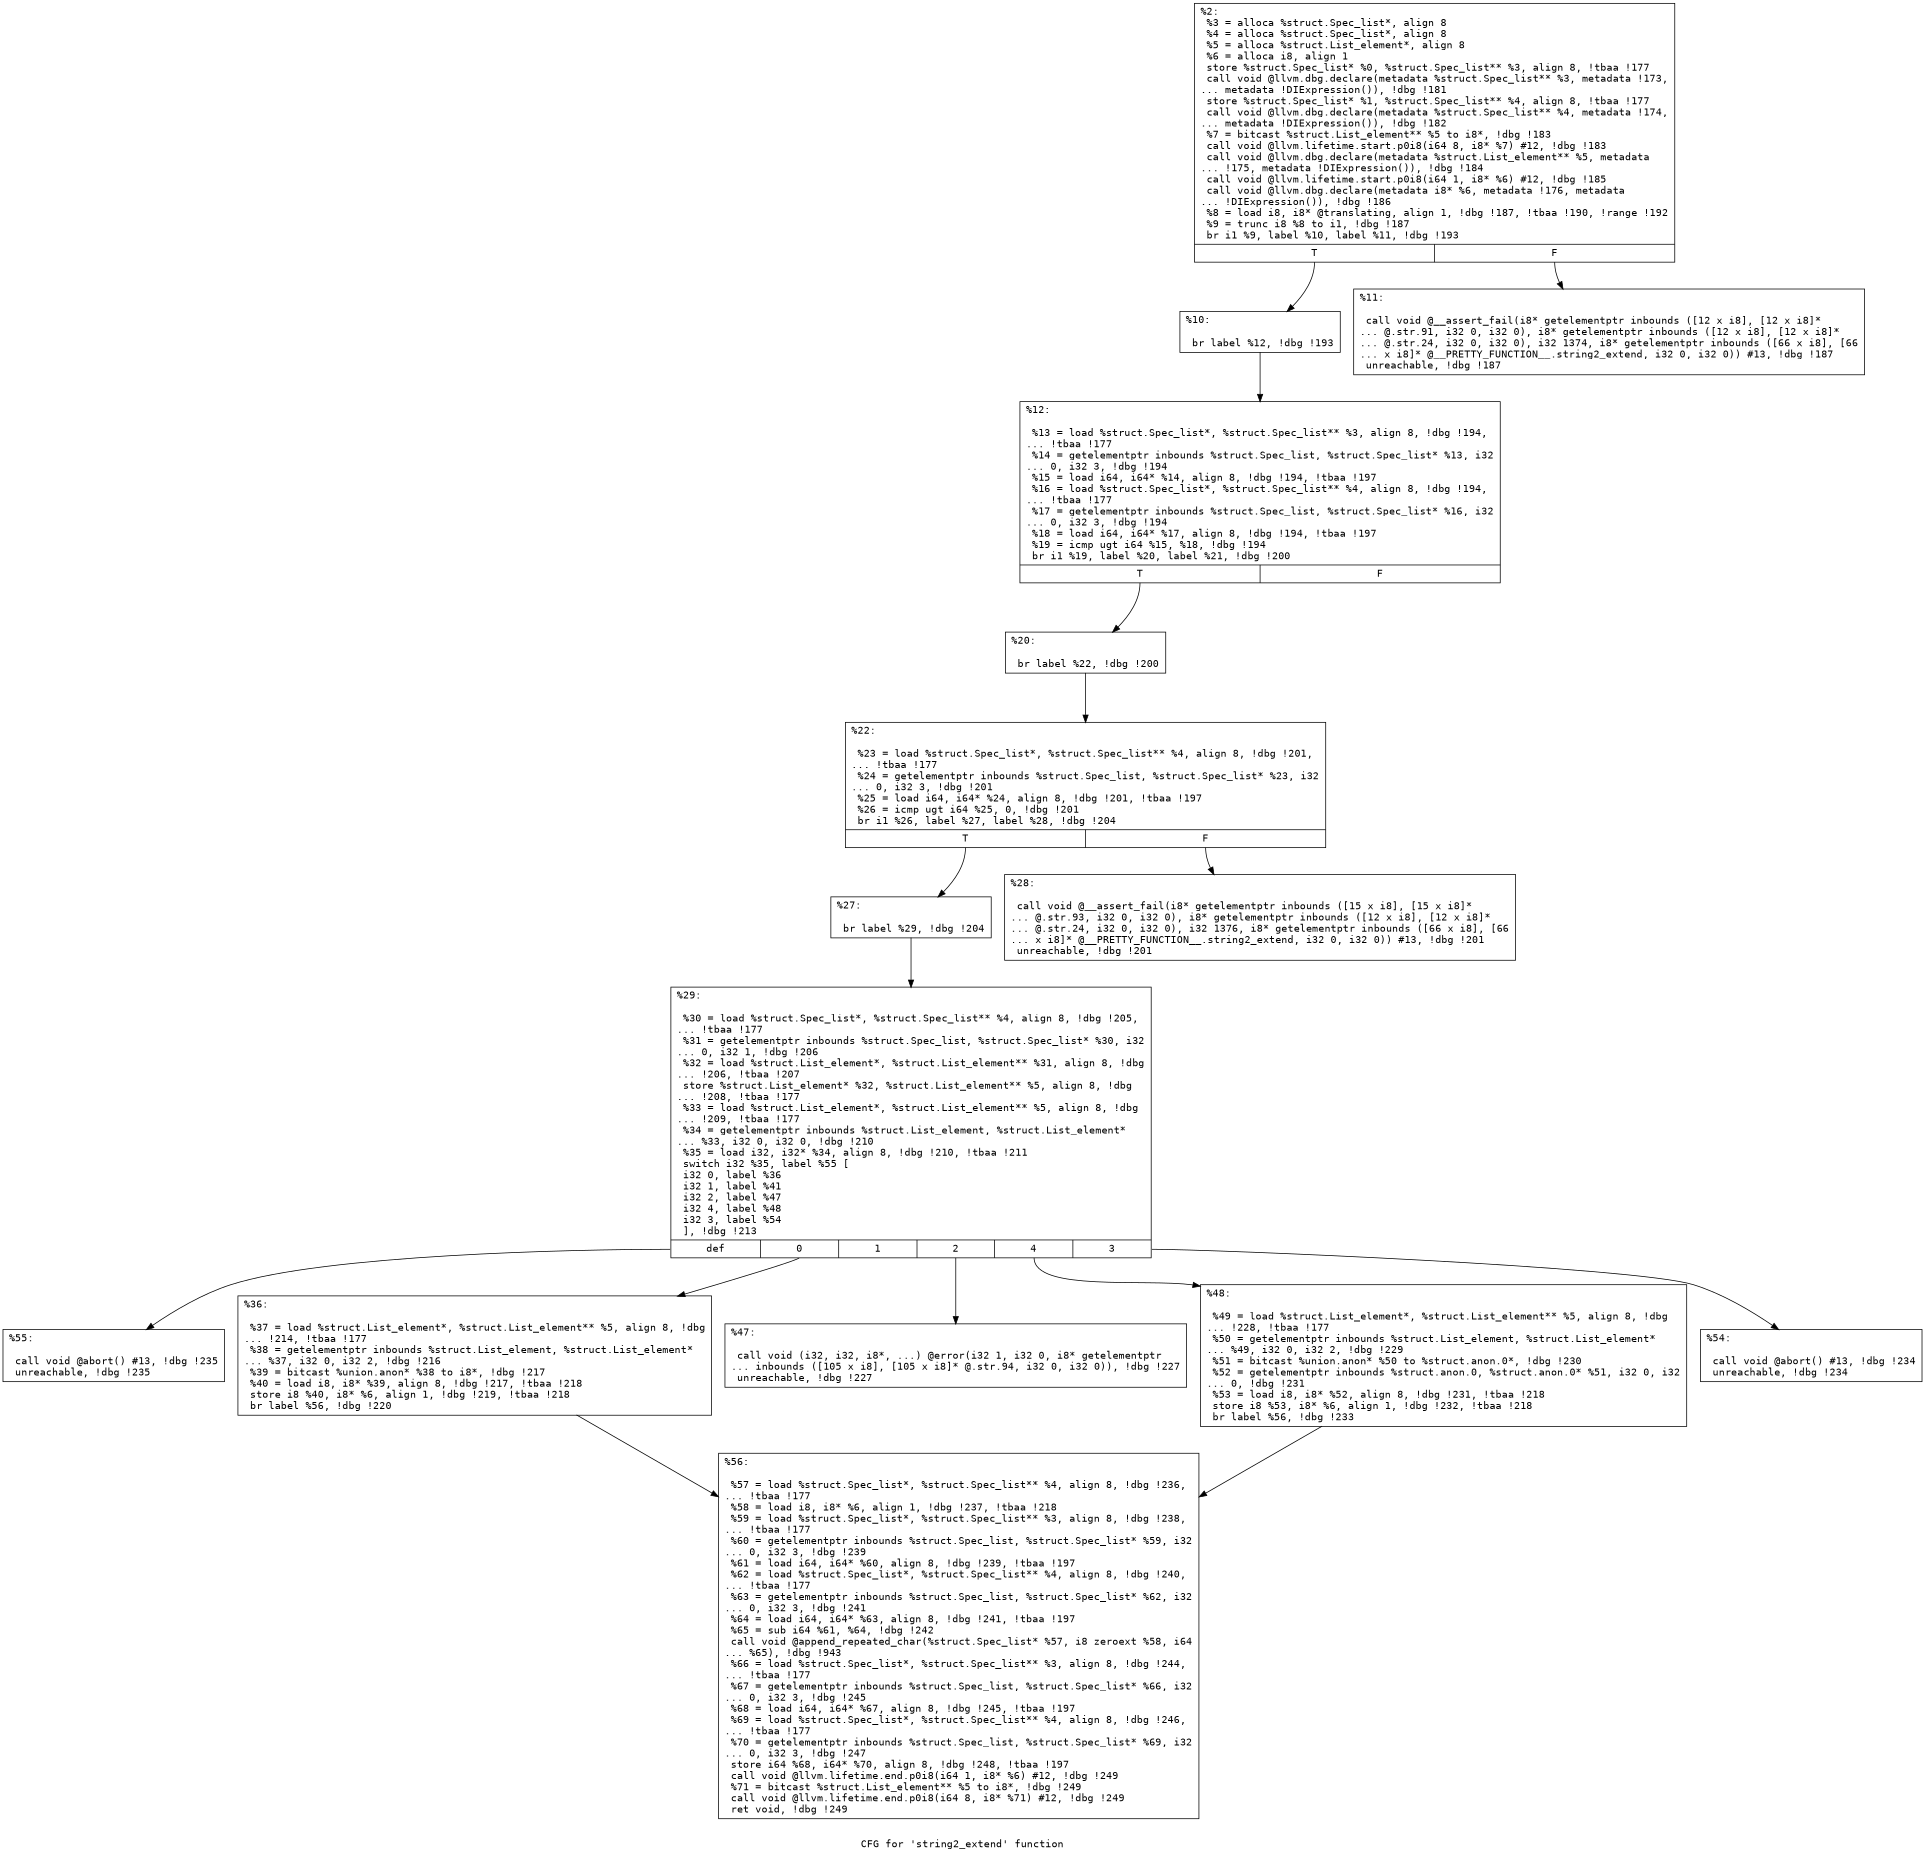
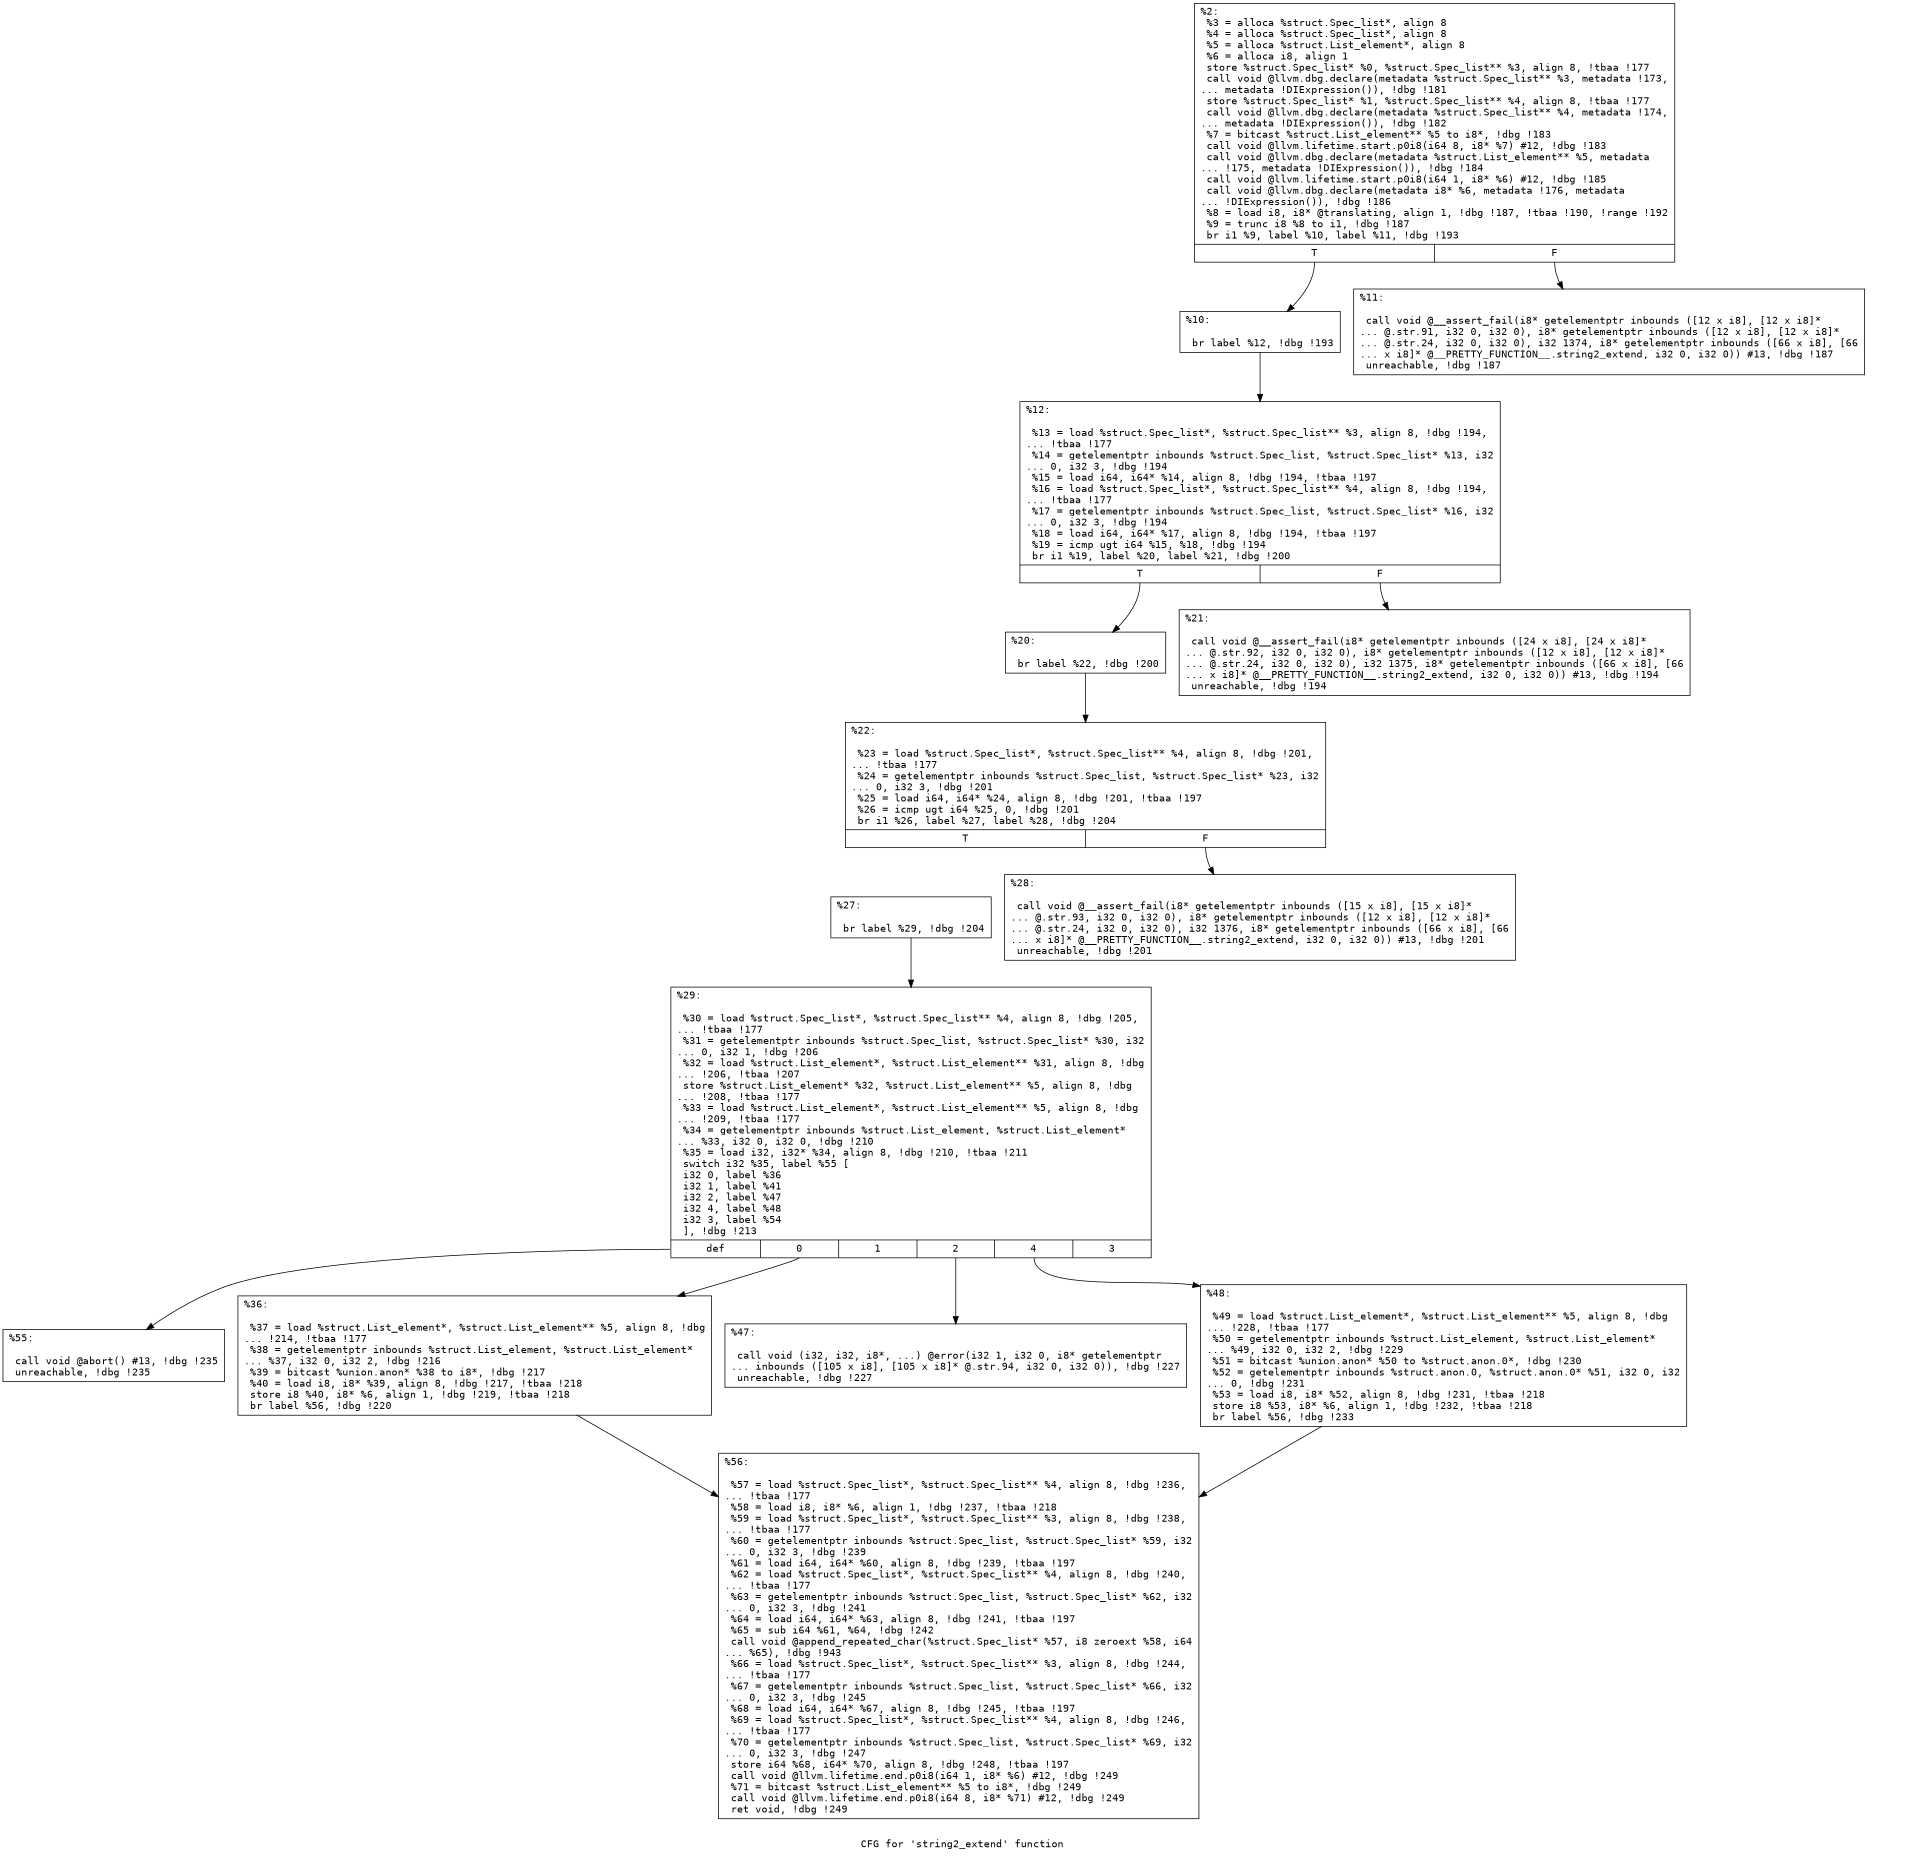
node "%21:": added
edge "%22:" -> "%27:": removed
node "%54:": removed
